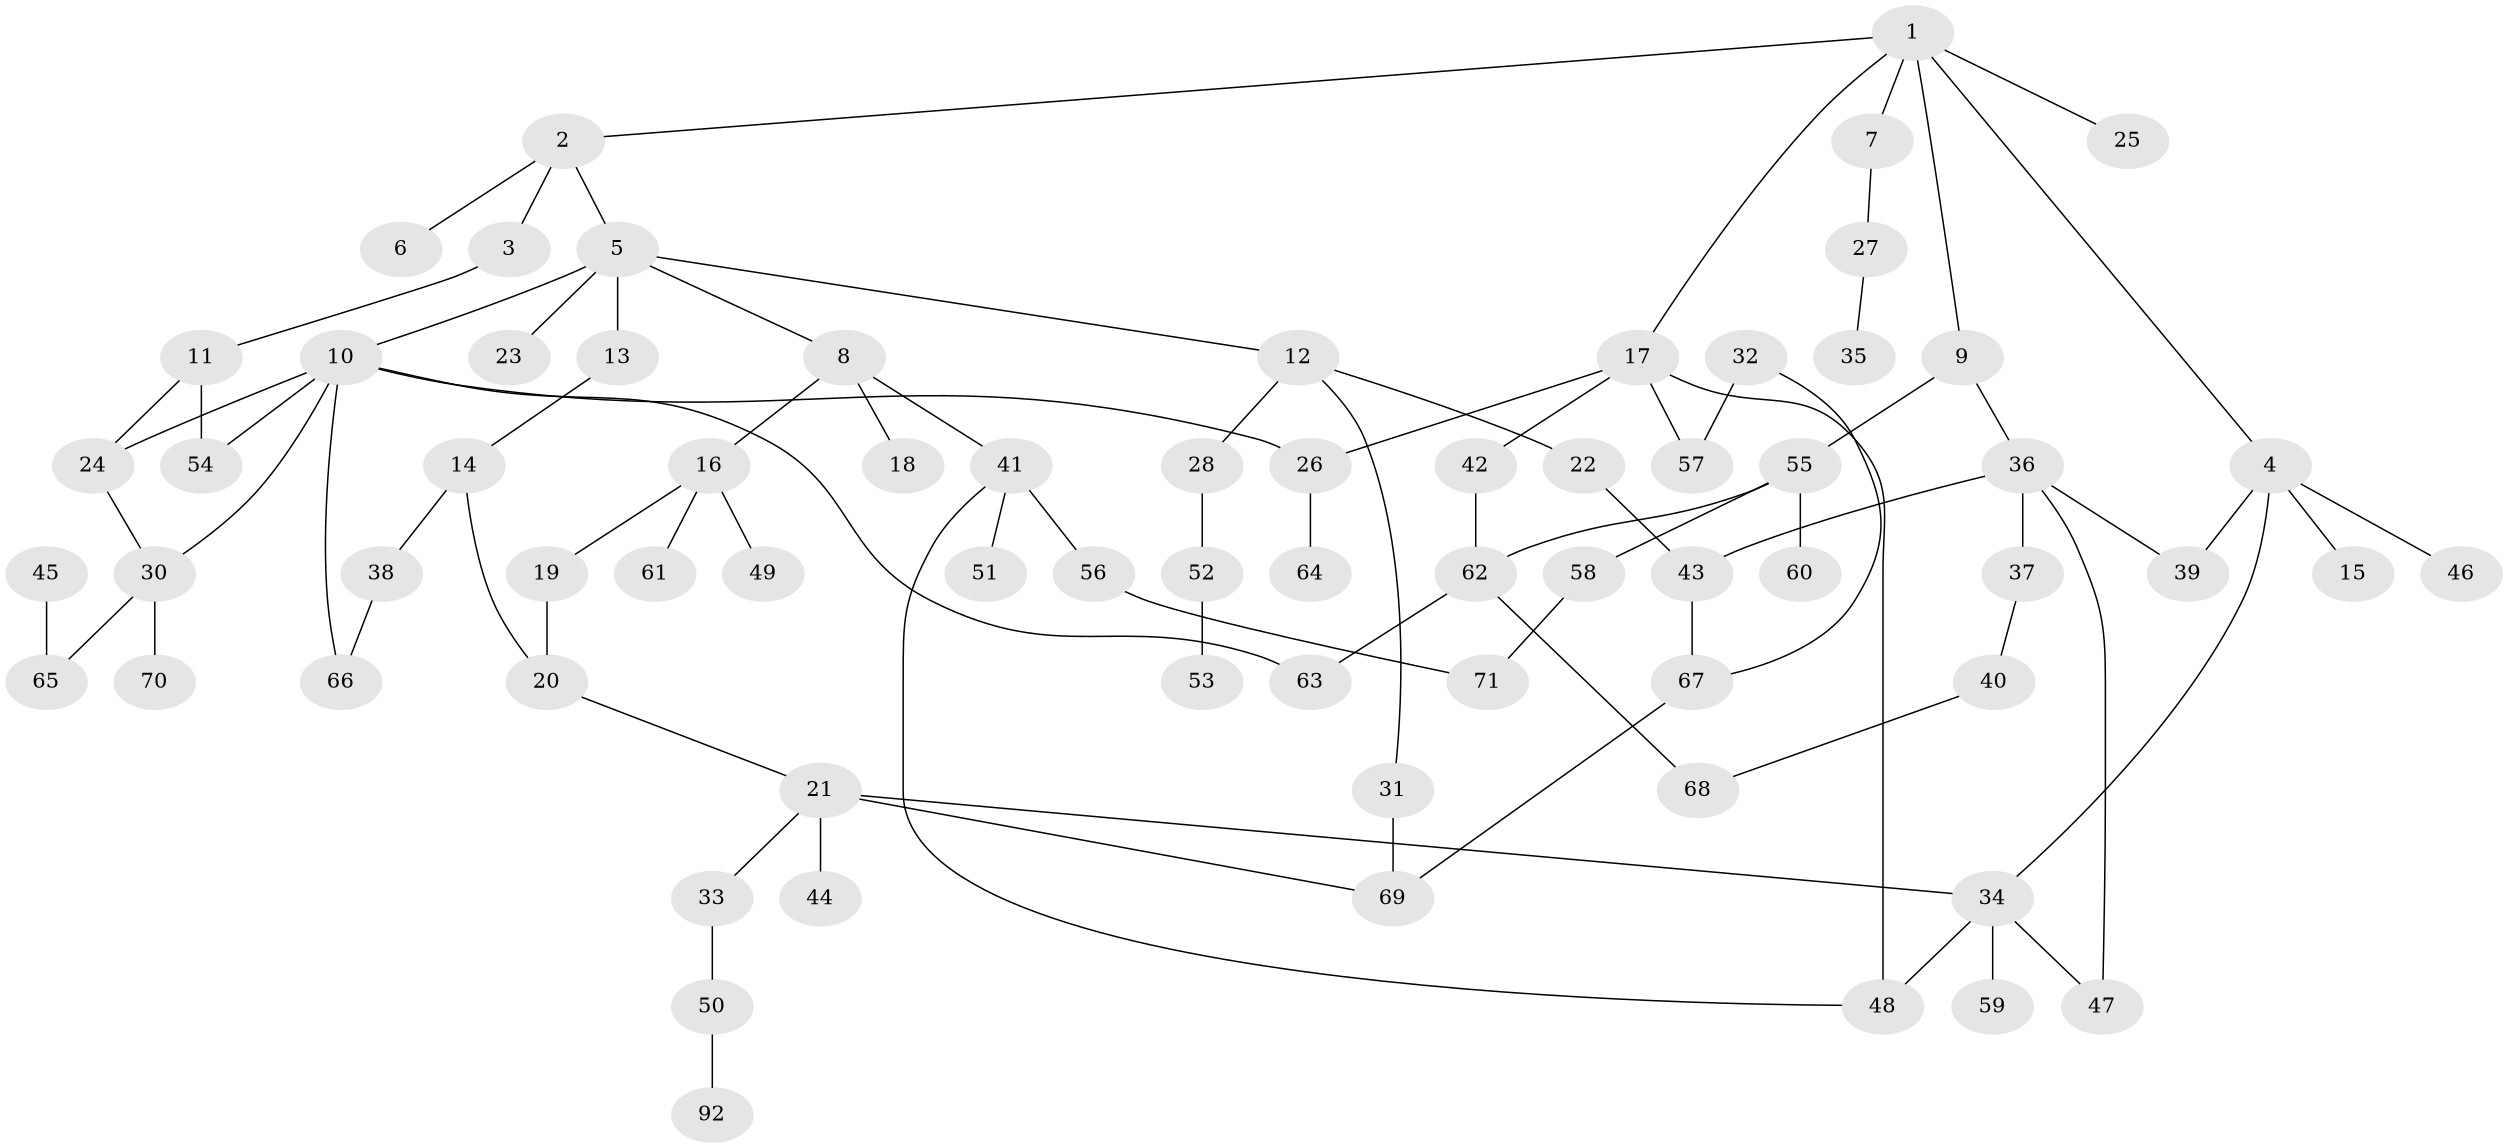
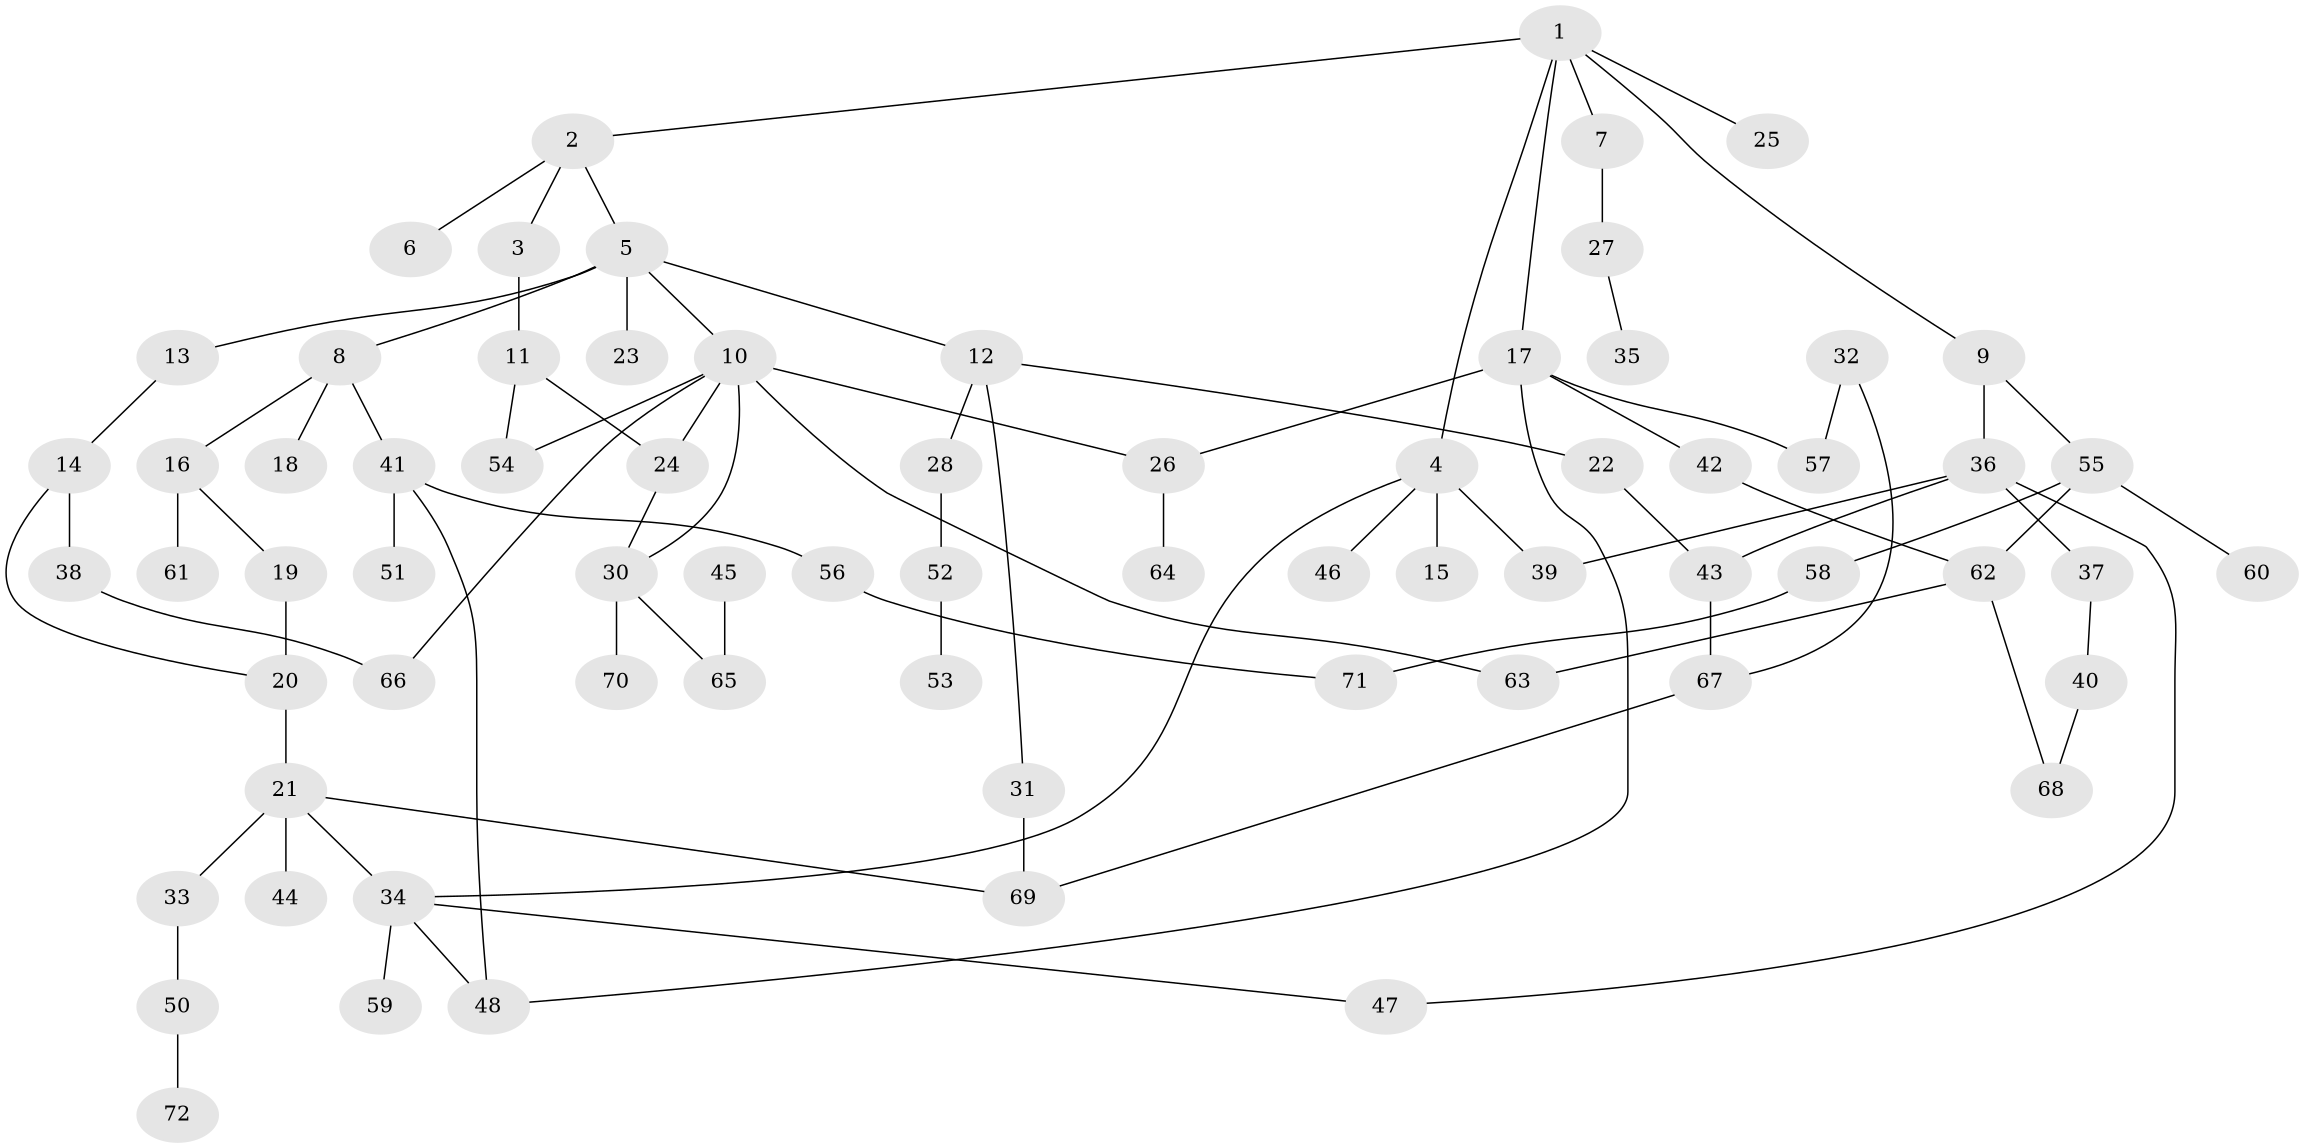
node "49": removed
node "92": label "92" -> "72"
